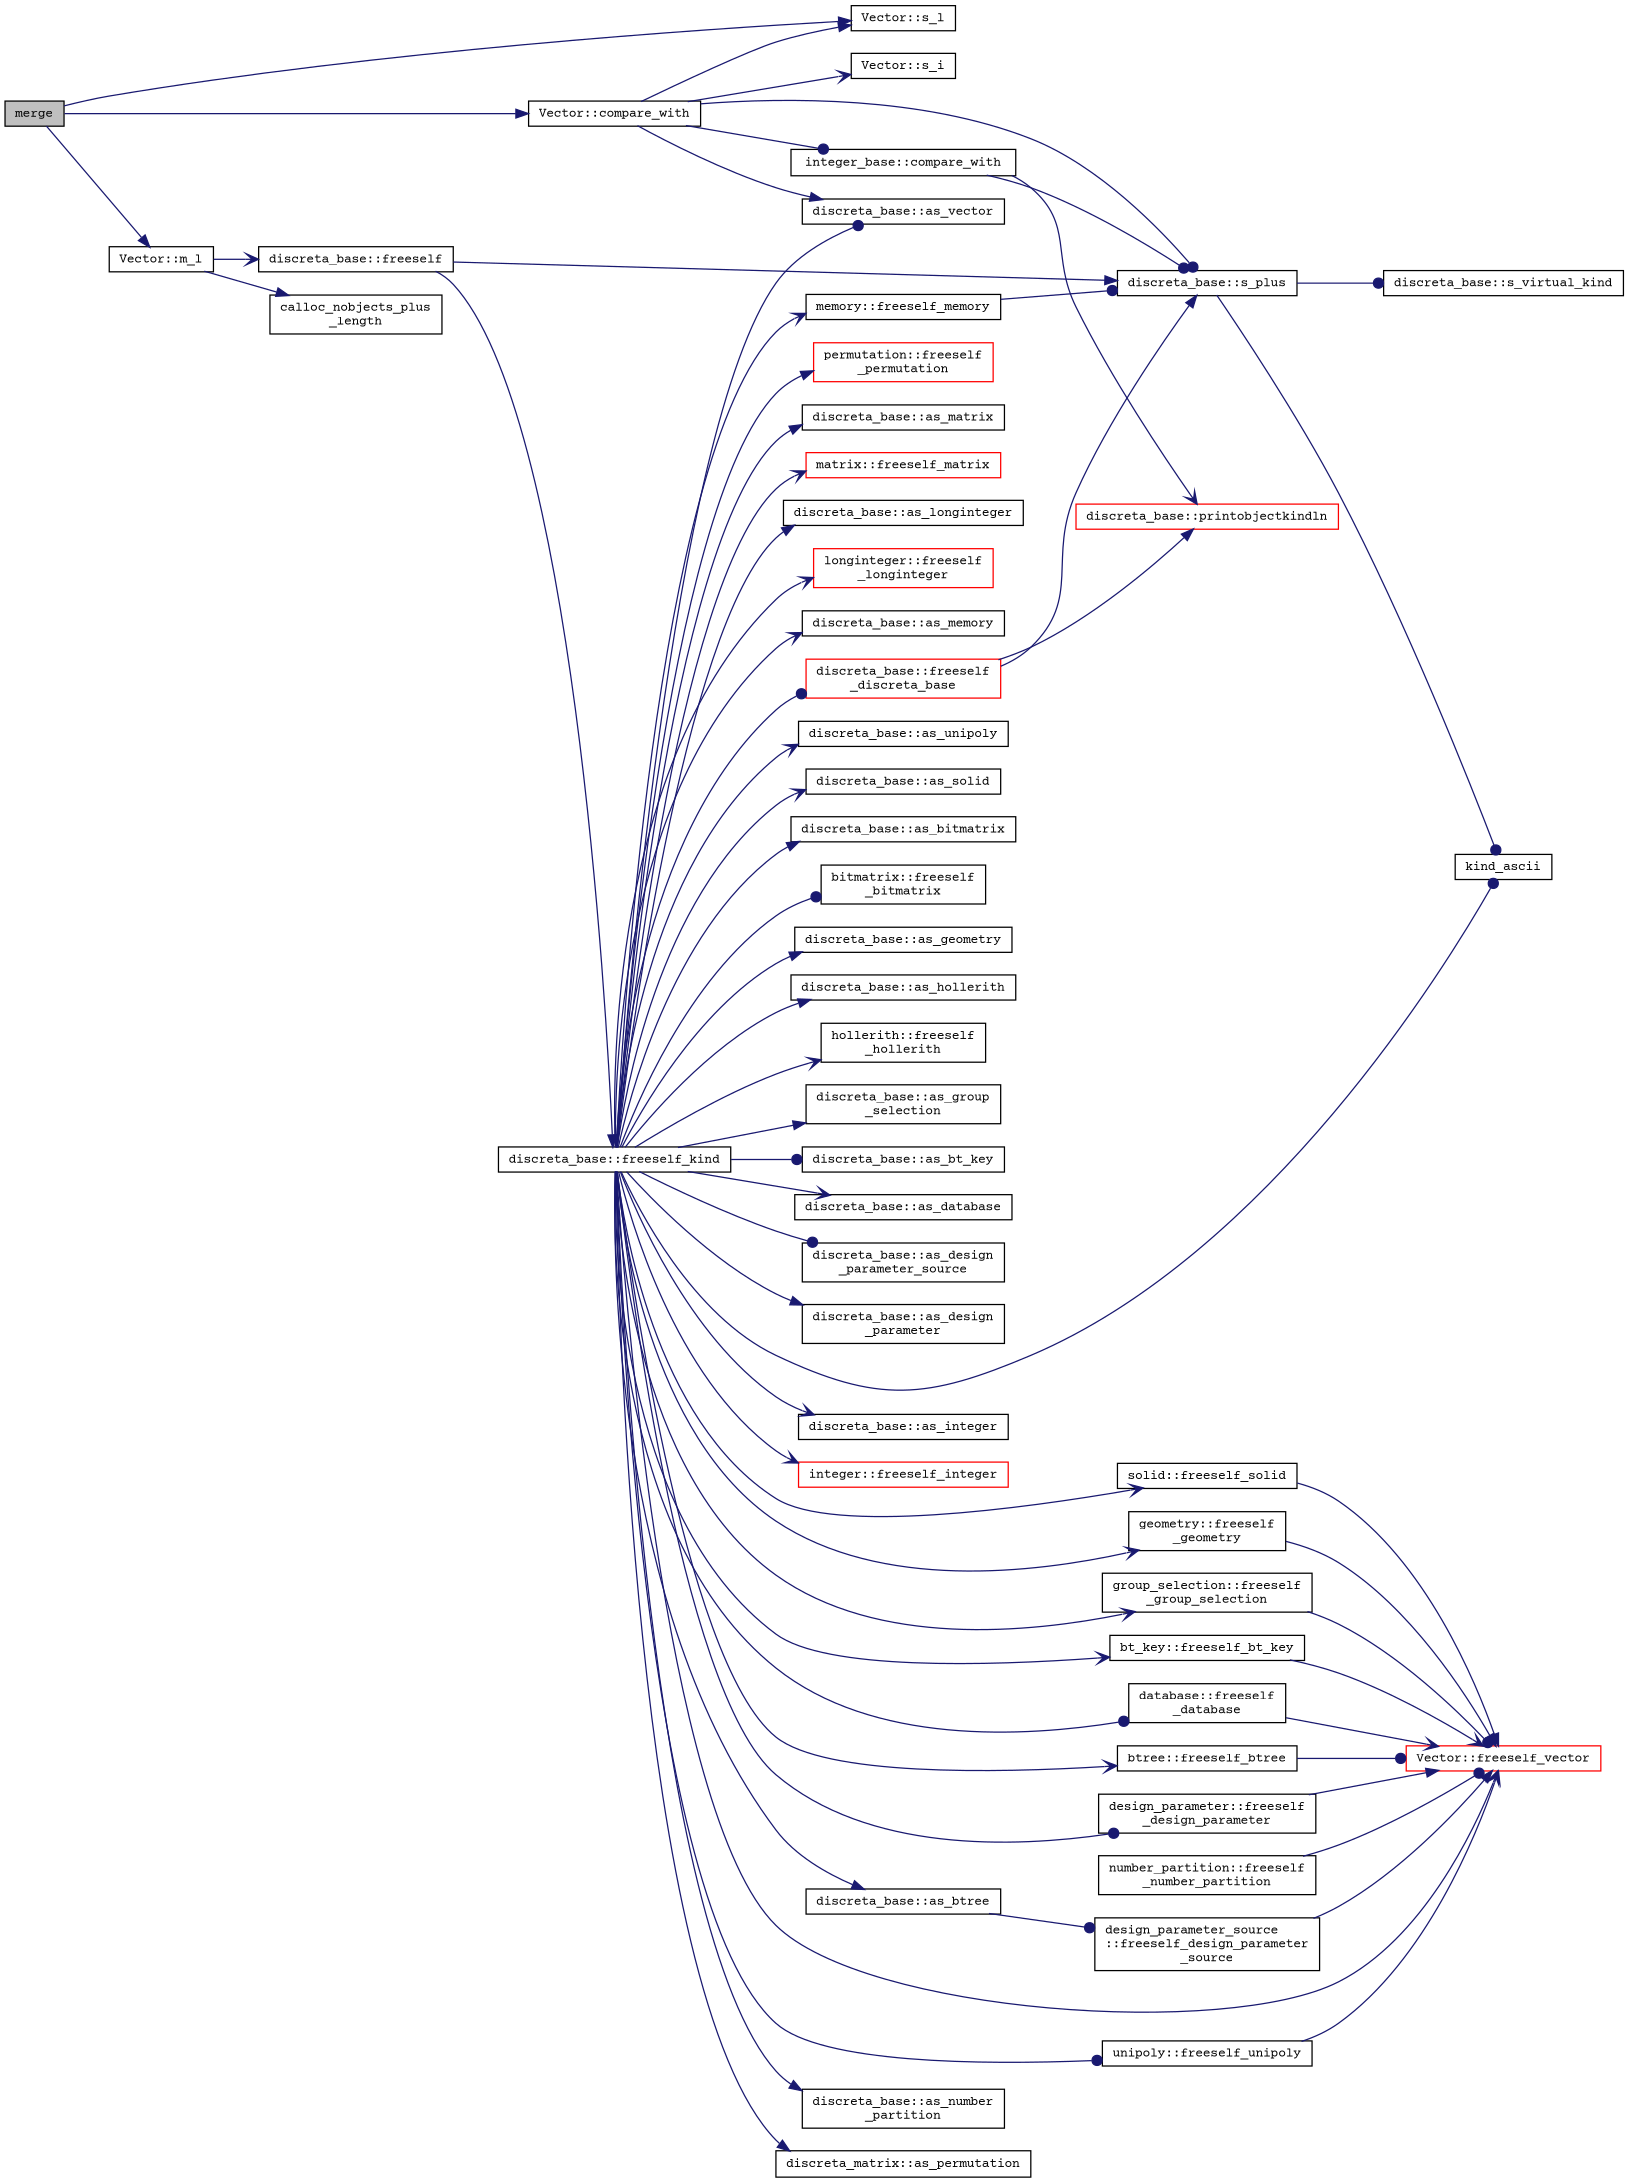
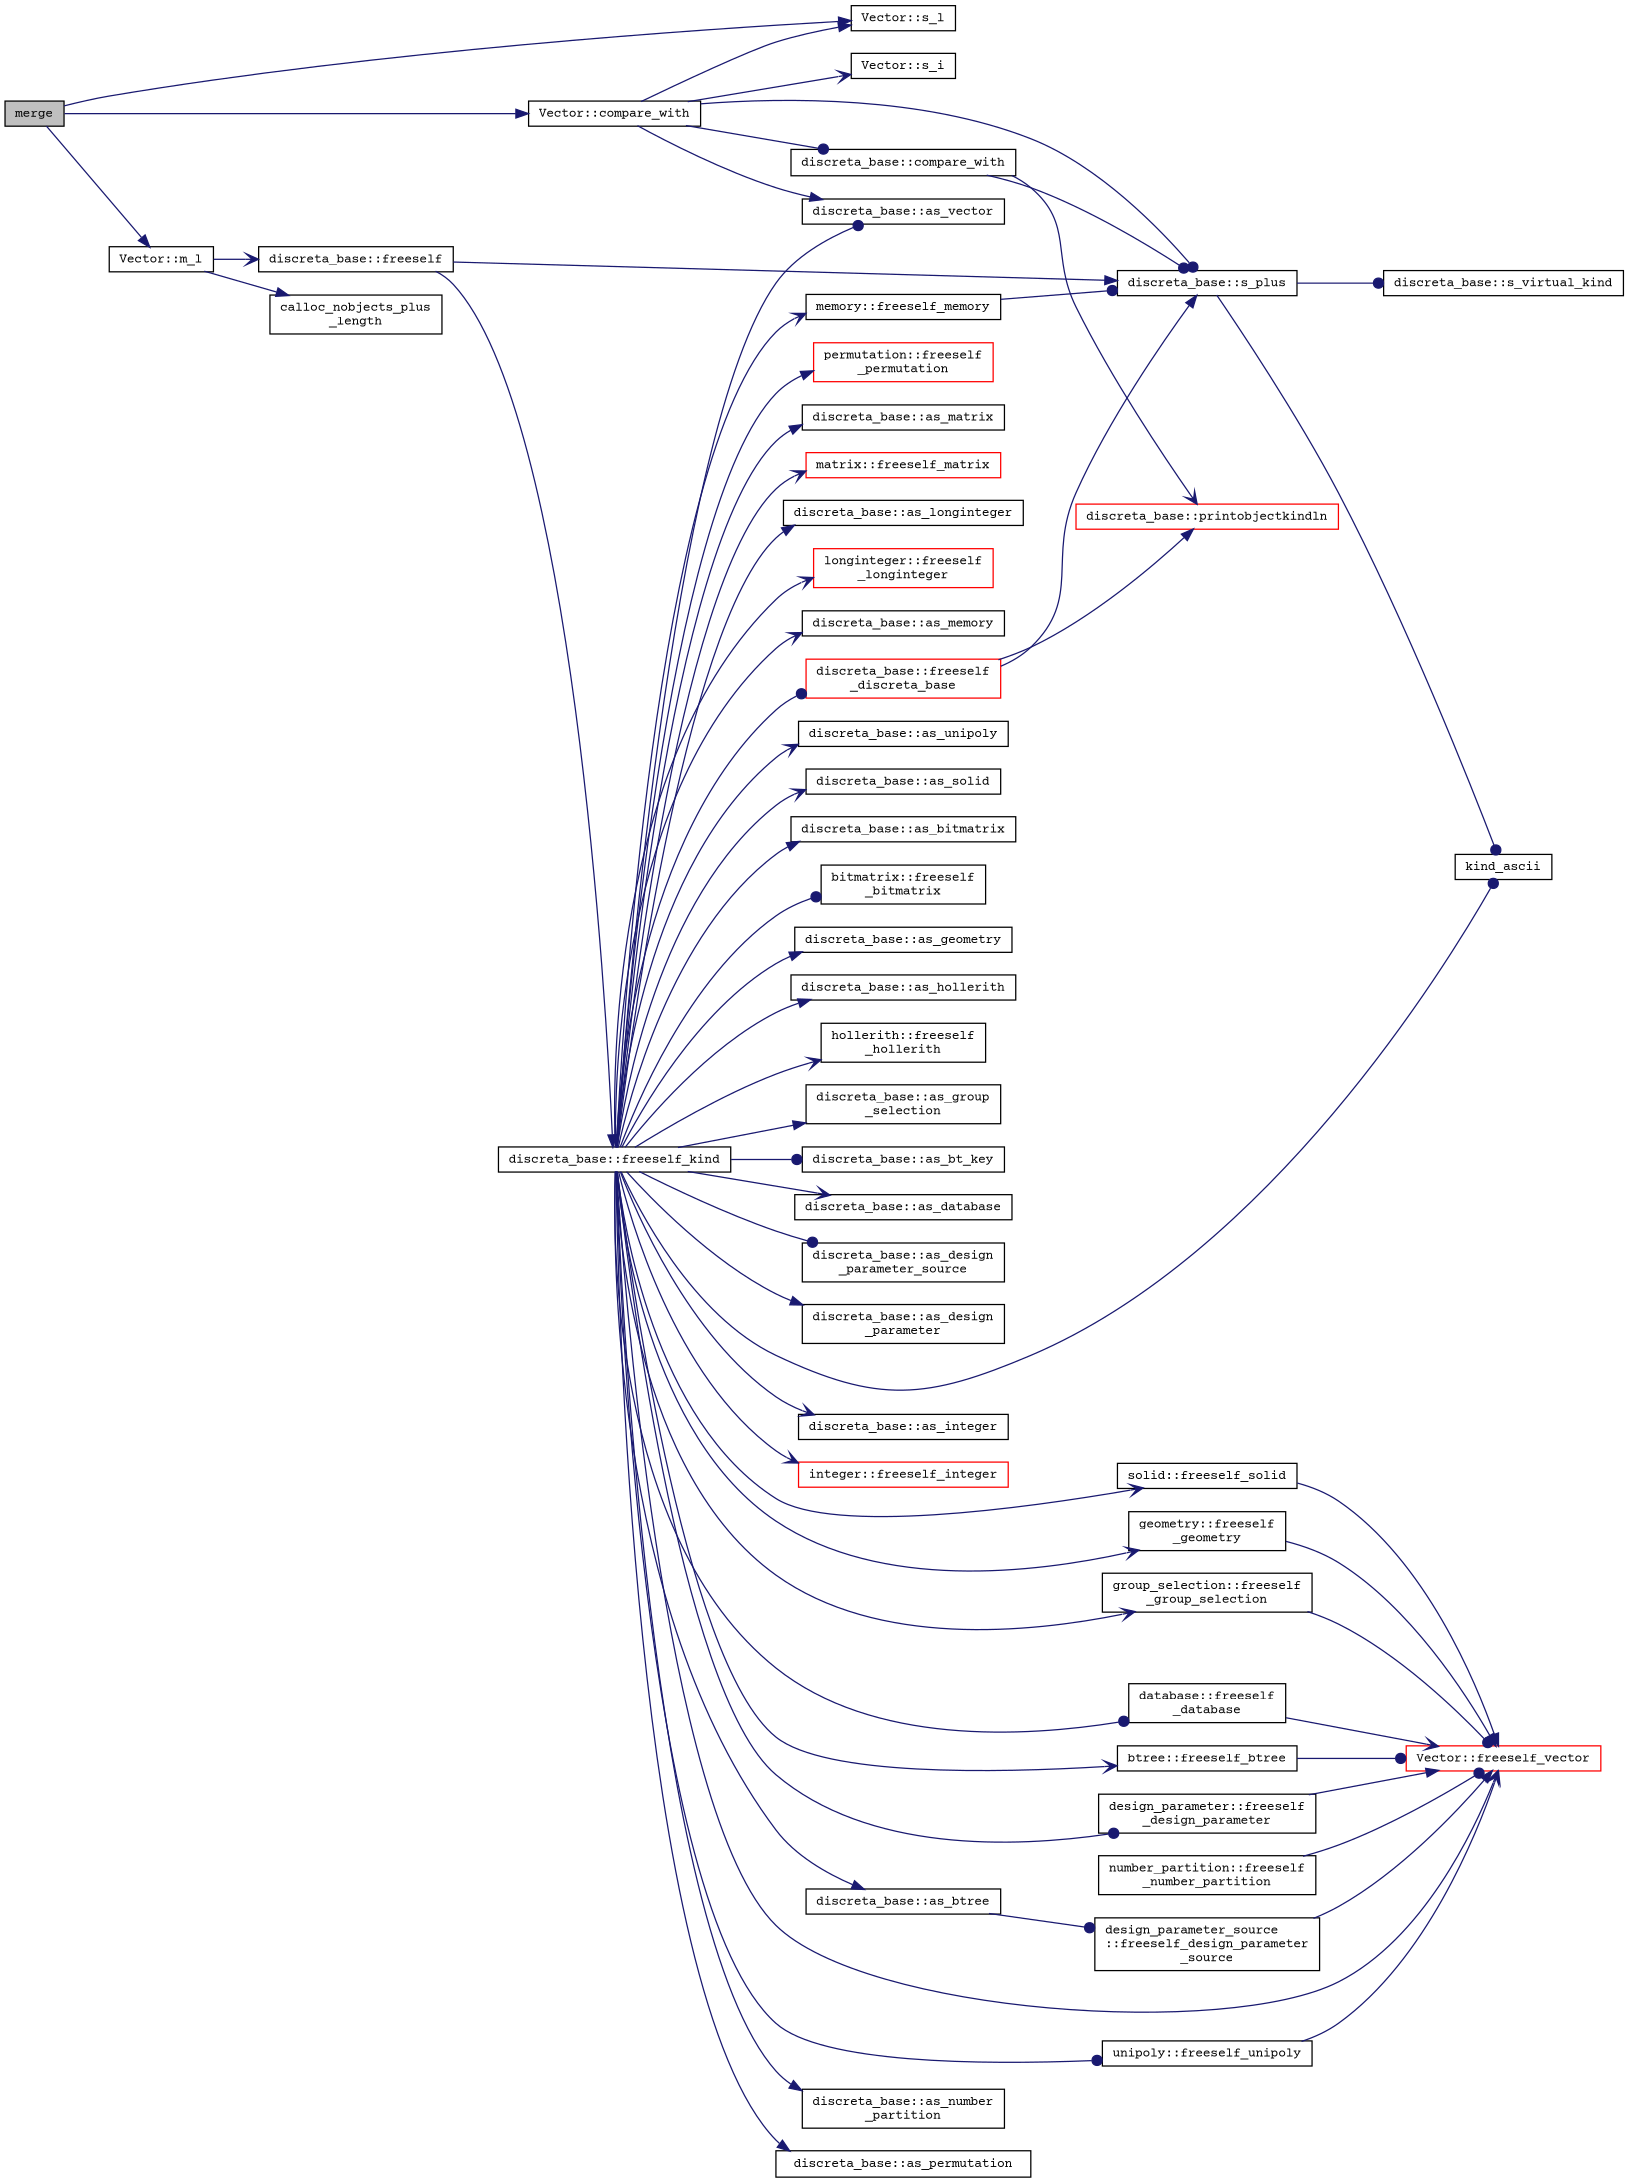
node "integer_base::compare_with": label "integer_base::compare_with" -> "discreta_base::compare_with"
node "bt_key::freeself_bt_key": removed
node "discreta_matrix::as_permutation": label "discreta_matrix::as_permutation" -> "discreta_base::as_permutation"
